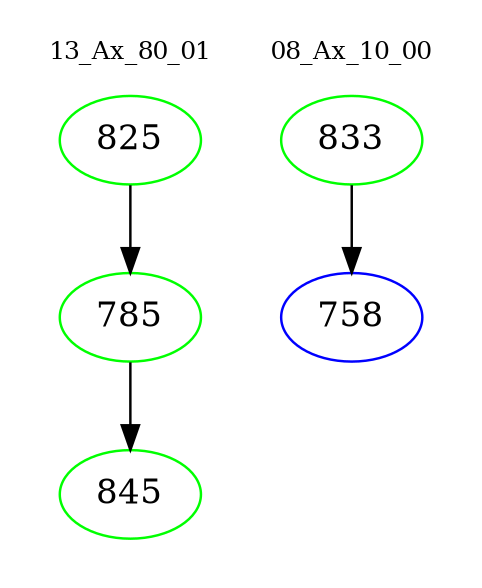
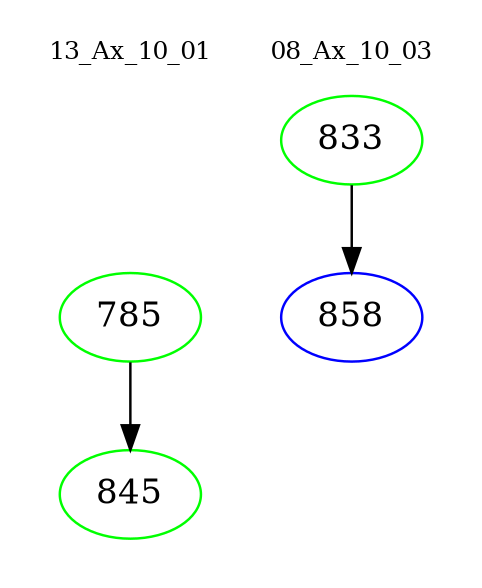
cluster "13_Ax_80_01": label "13_Ax_80_01" -> "13_Ax_10_01"
cluster "08_Ax_10_00": label "08_Ax_10_00" -> "08_Ax_10_03"
node "825": removed
node "758": label "758" -> "858"
